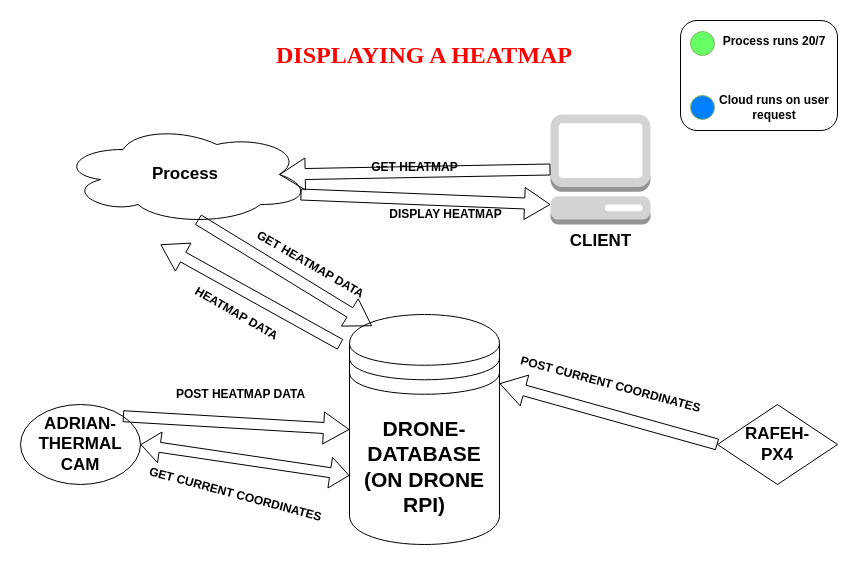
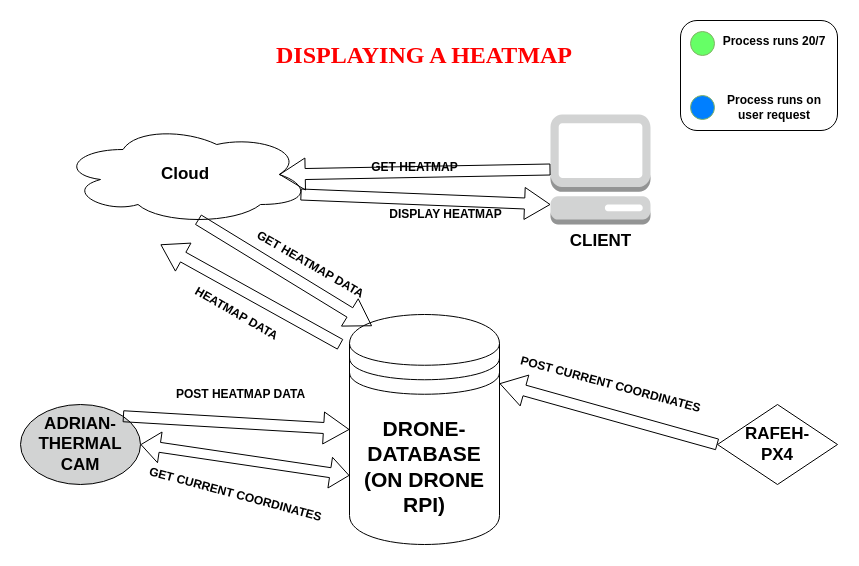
node "Cloud runs on user request": label "Cloud runs on user request" -> "Process runs on user request"
node "Process": label "Process" -> "Cloud"
node "ADRIAN- THERMAL CAM": fillcolor #ffffff -> #d2d3d3
